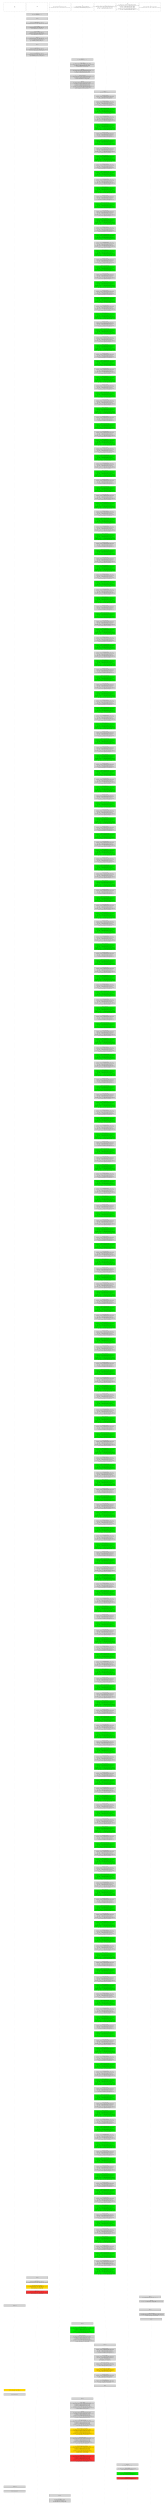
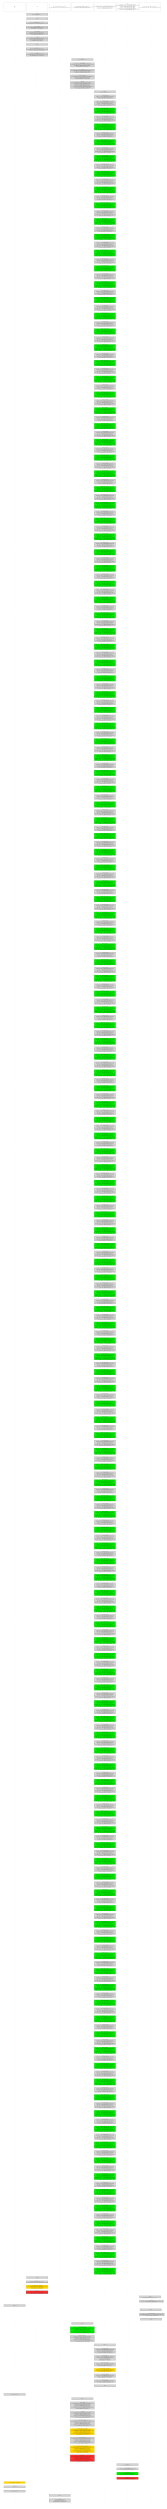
node "Ch(15)[blocked].(pre)ChSend": removed
node "Ch(13)[blocked].(pre)ChSend": added
